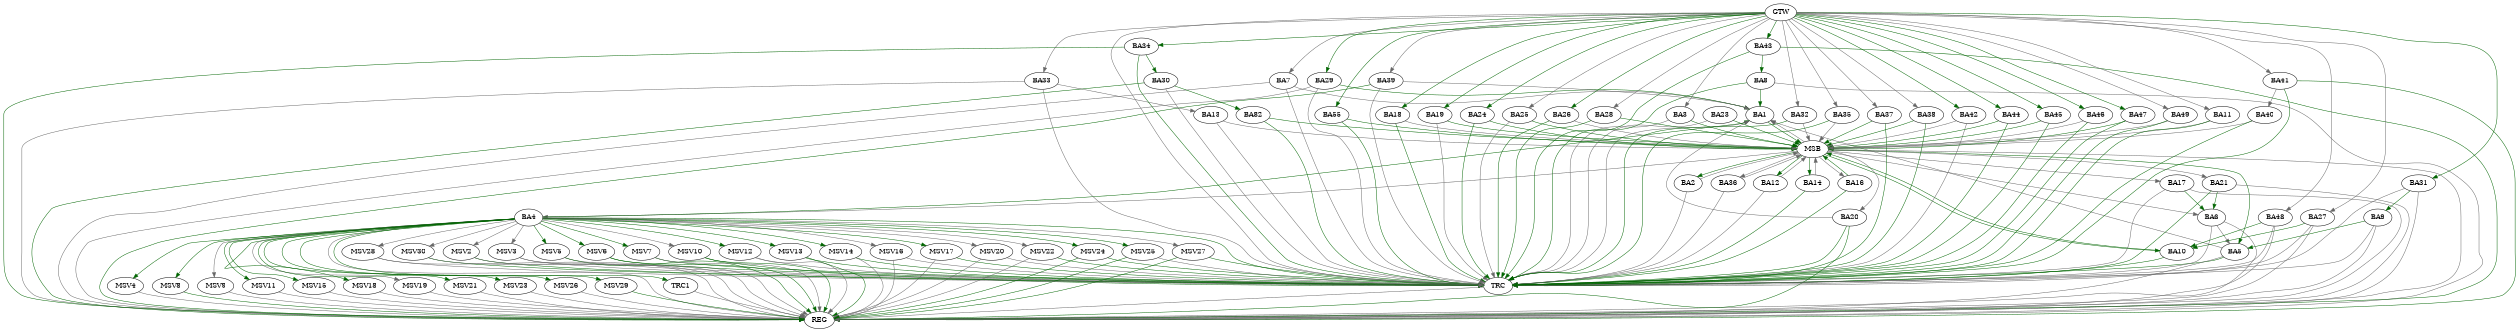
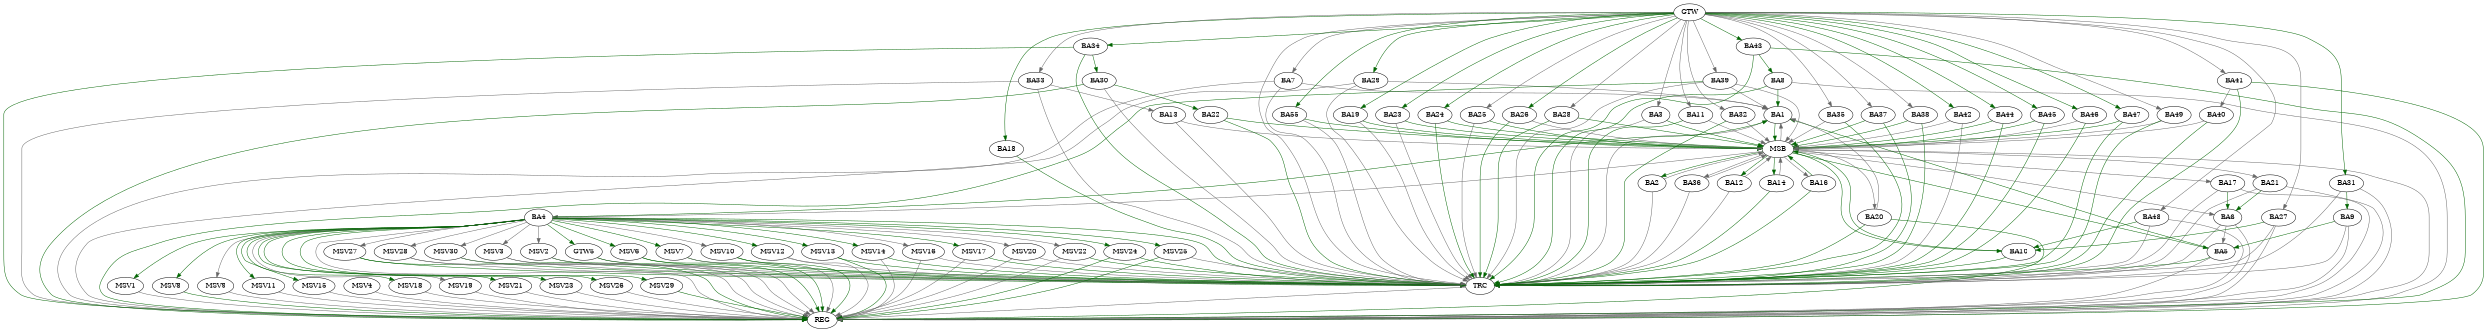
edge "GTW" -> "BA23": added
edge "BA29" -> "BA1": color darkgreen -> gray40
node "BA82": label "BA82" -> "BA22"
edge "BA18" -> "MSB": now "BA39" -> "MSB"
edge "BA5" -> "BA1": color gray40 -> darkgreen
edge "BA55" -> "TRC": color darkgreen -> gray40
edge "BA4" -> "MSV4": removed
node "MSV5": label "MSV5" -> "GTW5"
edge "BA21" -> "TRC": color darkgreen -> gray40
node "TRC1": label "TRC1" -> "MSV1"
